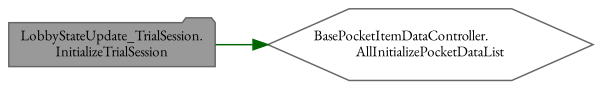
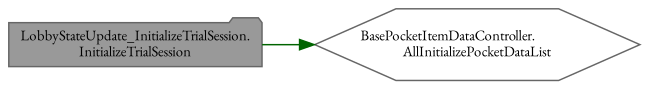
node "LobbyStateUpdate_TrialSession. InitializeTrialSession": label "LobbyStateUpdate_TrialSession. InitializeTrialSession" -> "LobbyStateUpdate_InitializeTrialSession. InitializeTrialSession"
